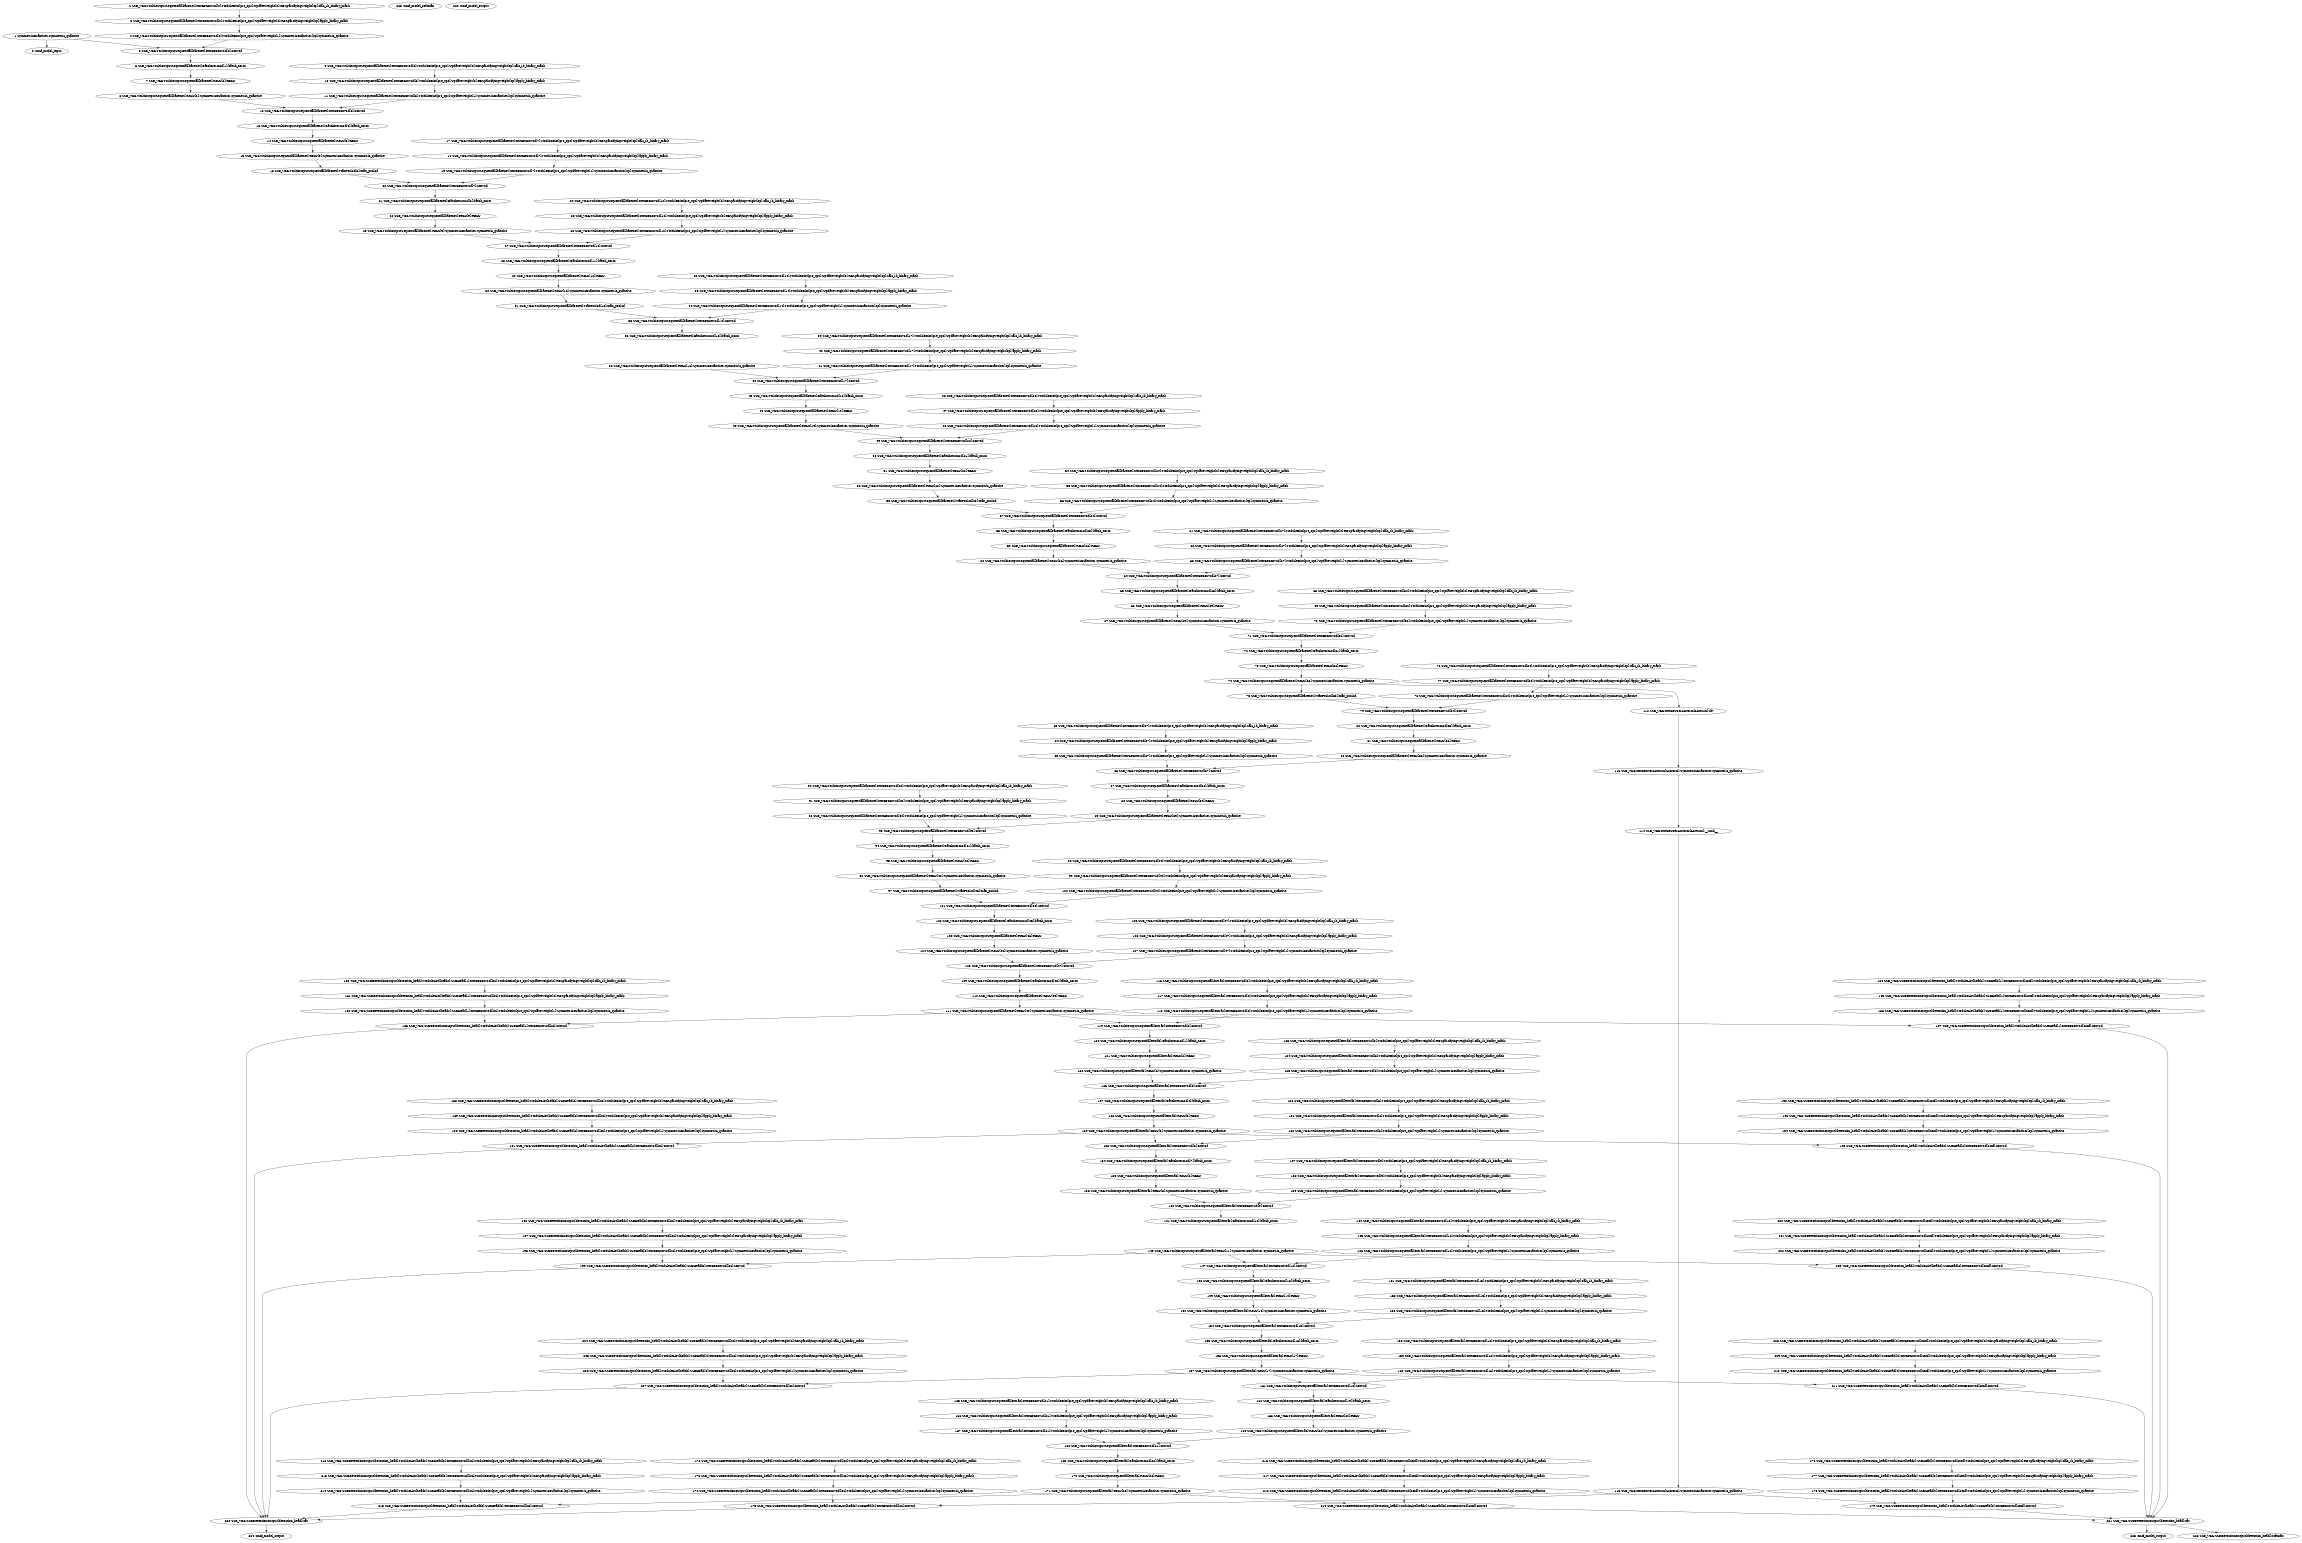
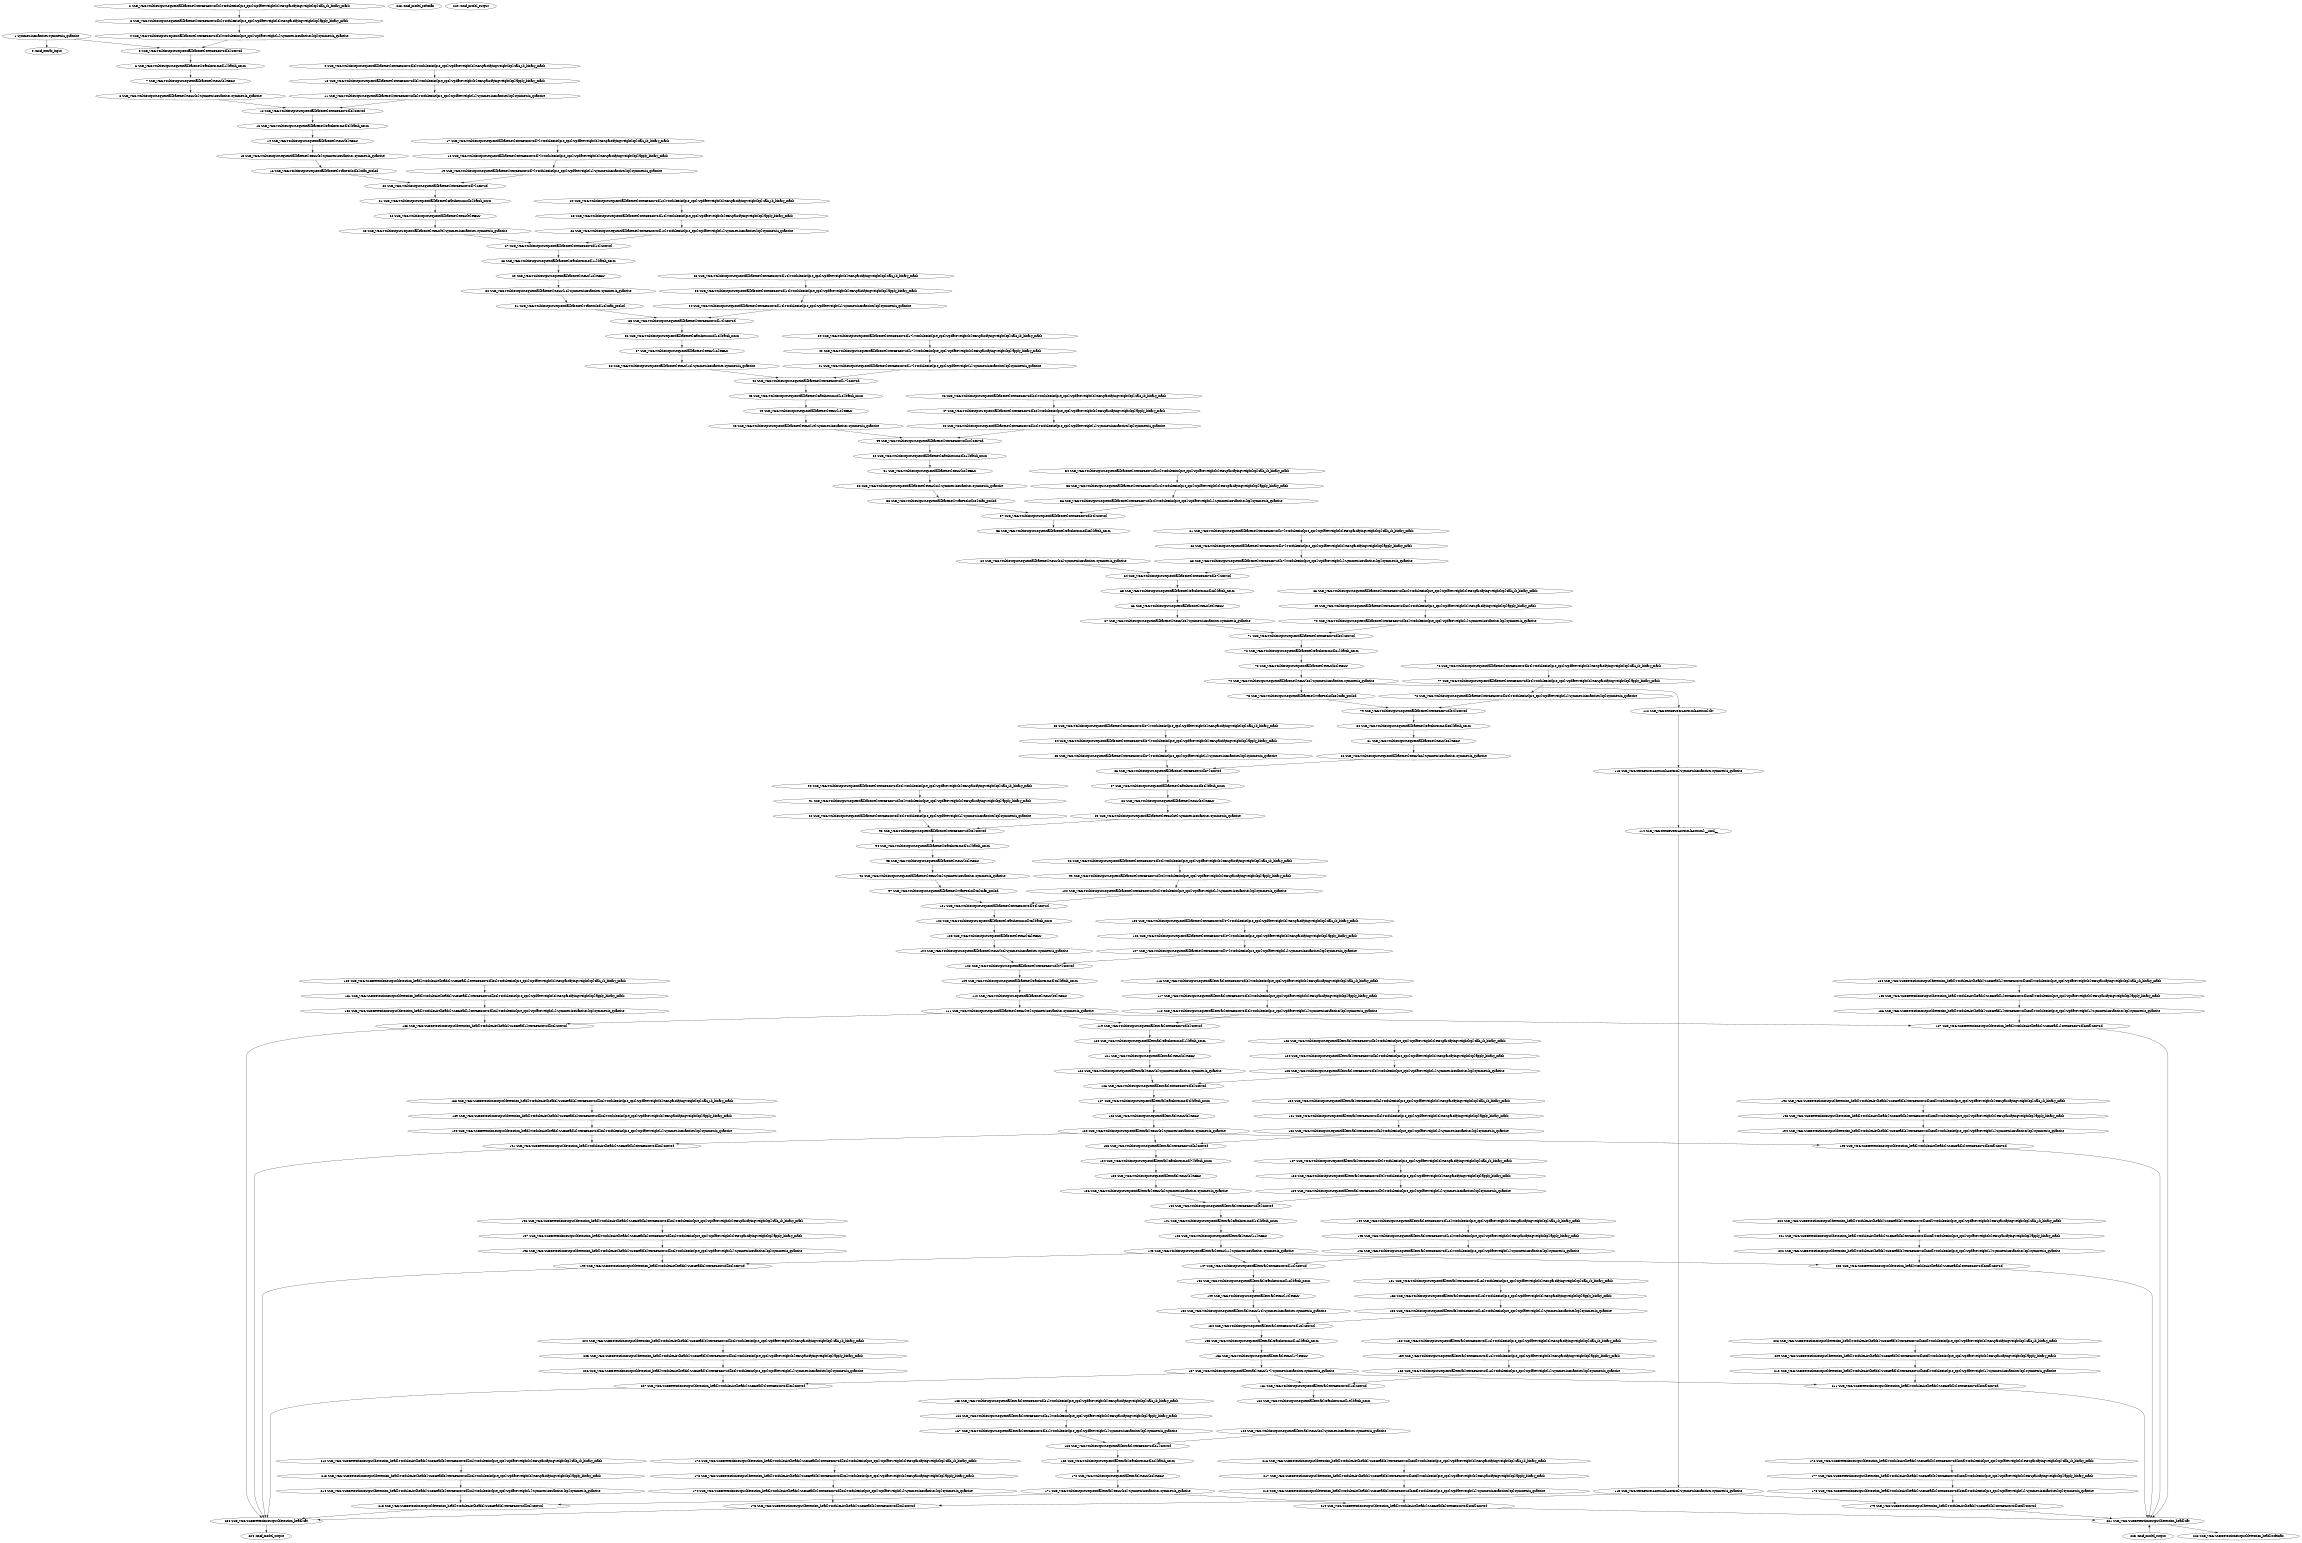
node "0 /nncf_model_input": label "0 /nncf_model_input" -> "0 /nncf_extras_input"
node "37 SSD_VGG/MultiOutputSequential[basenet]/ReLU[16]/RELU": added
node "59 SSD_VGG/MultiOutputSequential[basenet]/ReLU[26]/RELU": removed
node "142 SSD_VGG/MultiOutputSequential[extras]/ReLU[11]/RELU": added
node "163 SSD_VGG/MultiOutputSequential[extras]/ReLU[20]/RELU": removed
edge "221 SSD_VGG/SSDDetectionOutput[detection_head]/cat" -> "225 /nncf_model_output": reversed
